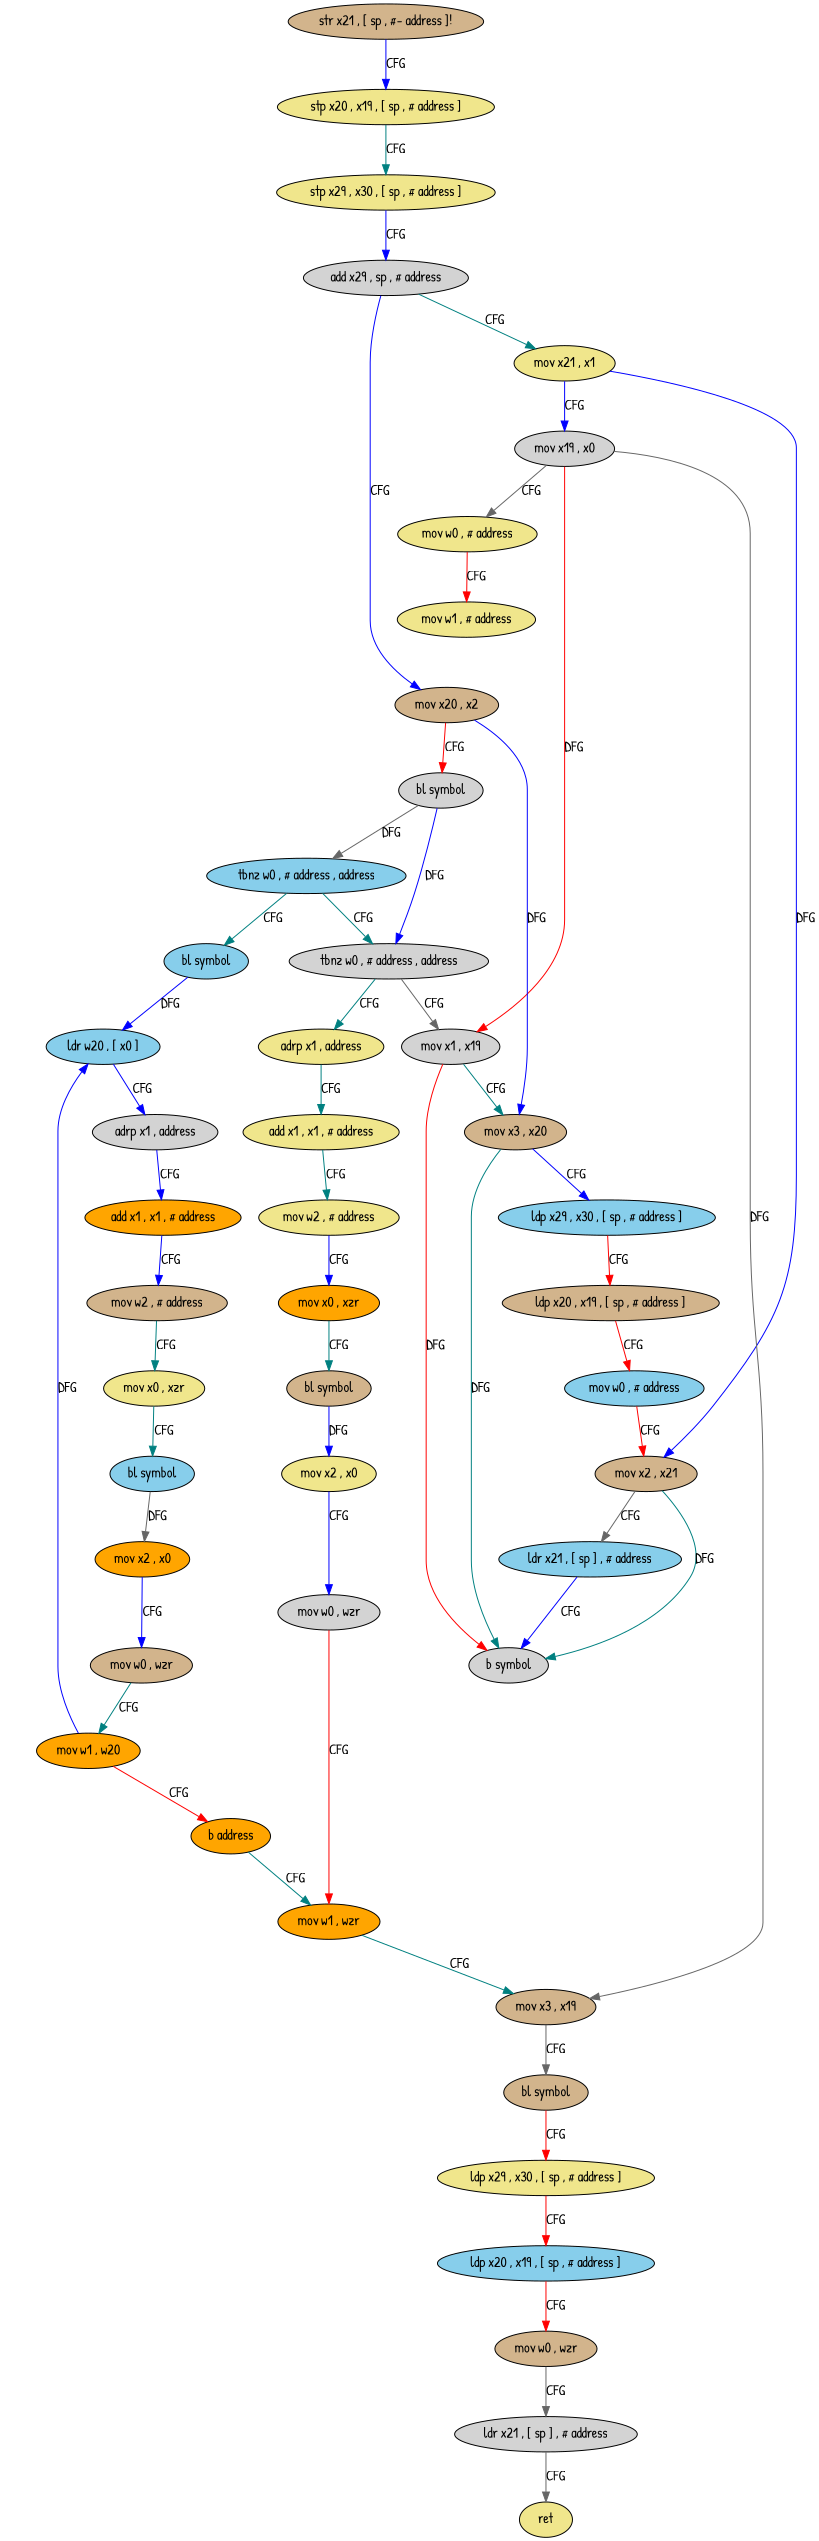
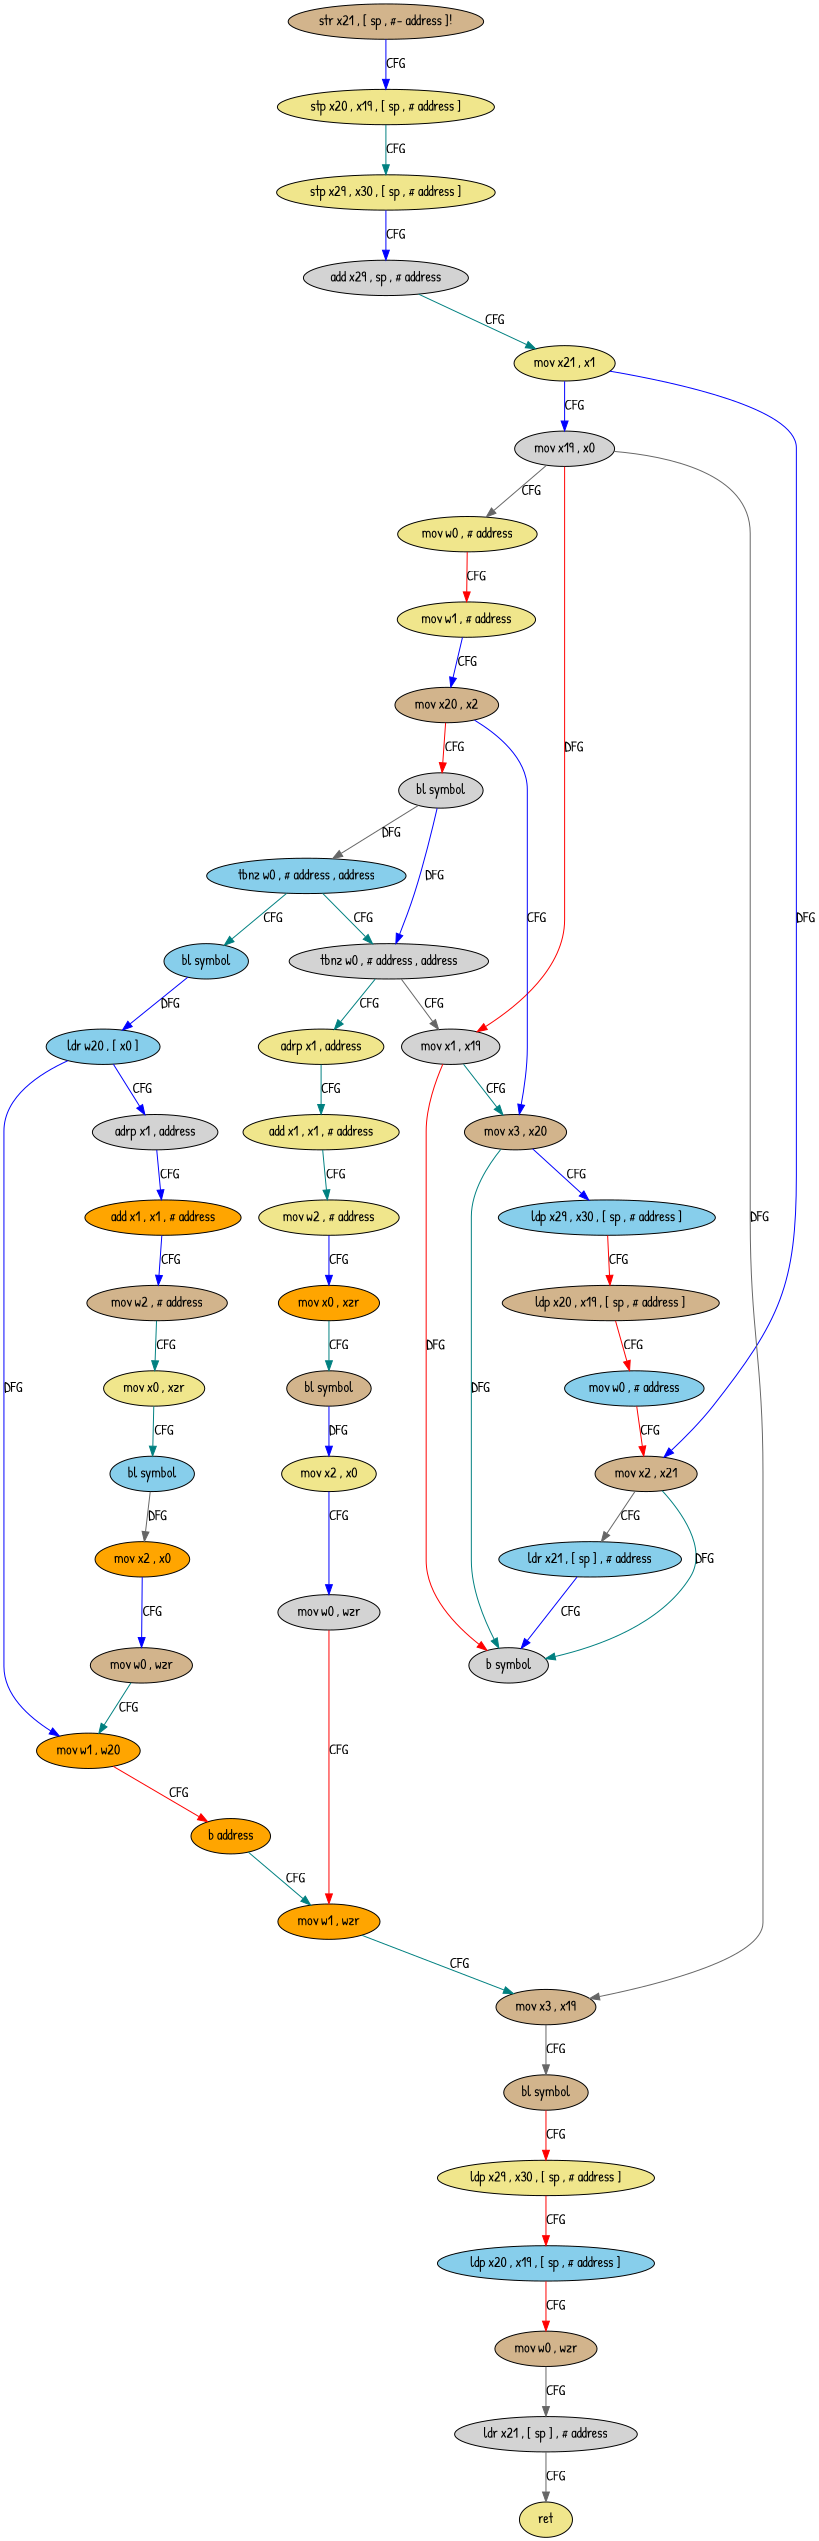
edge "add x29 , sp , # address" -> "mov x20 , x2": now "mov w1 , # address" -> "mov x20 , x2"
edge "mov x20 , x2" -> "mov x3 , x20": label "DFG" -> "CFG"
edge "mov w1 , w20" -> "ldr w20 , [ x0 ]": reversed
